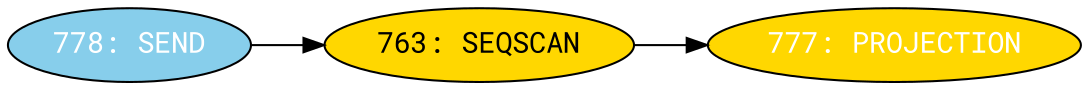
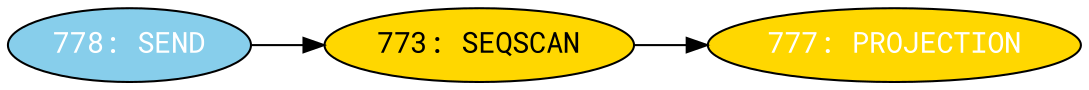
node "763: SEQSCAN": label "763: SEQSCAN" -> "773: SEQSCAN"
